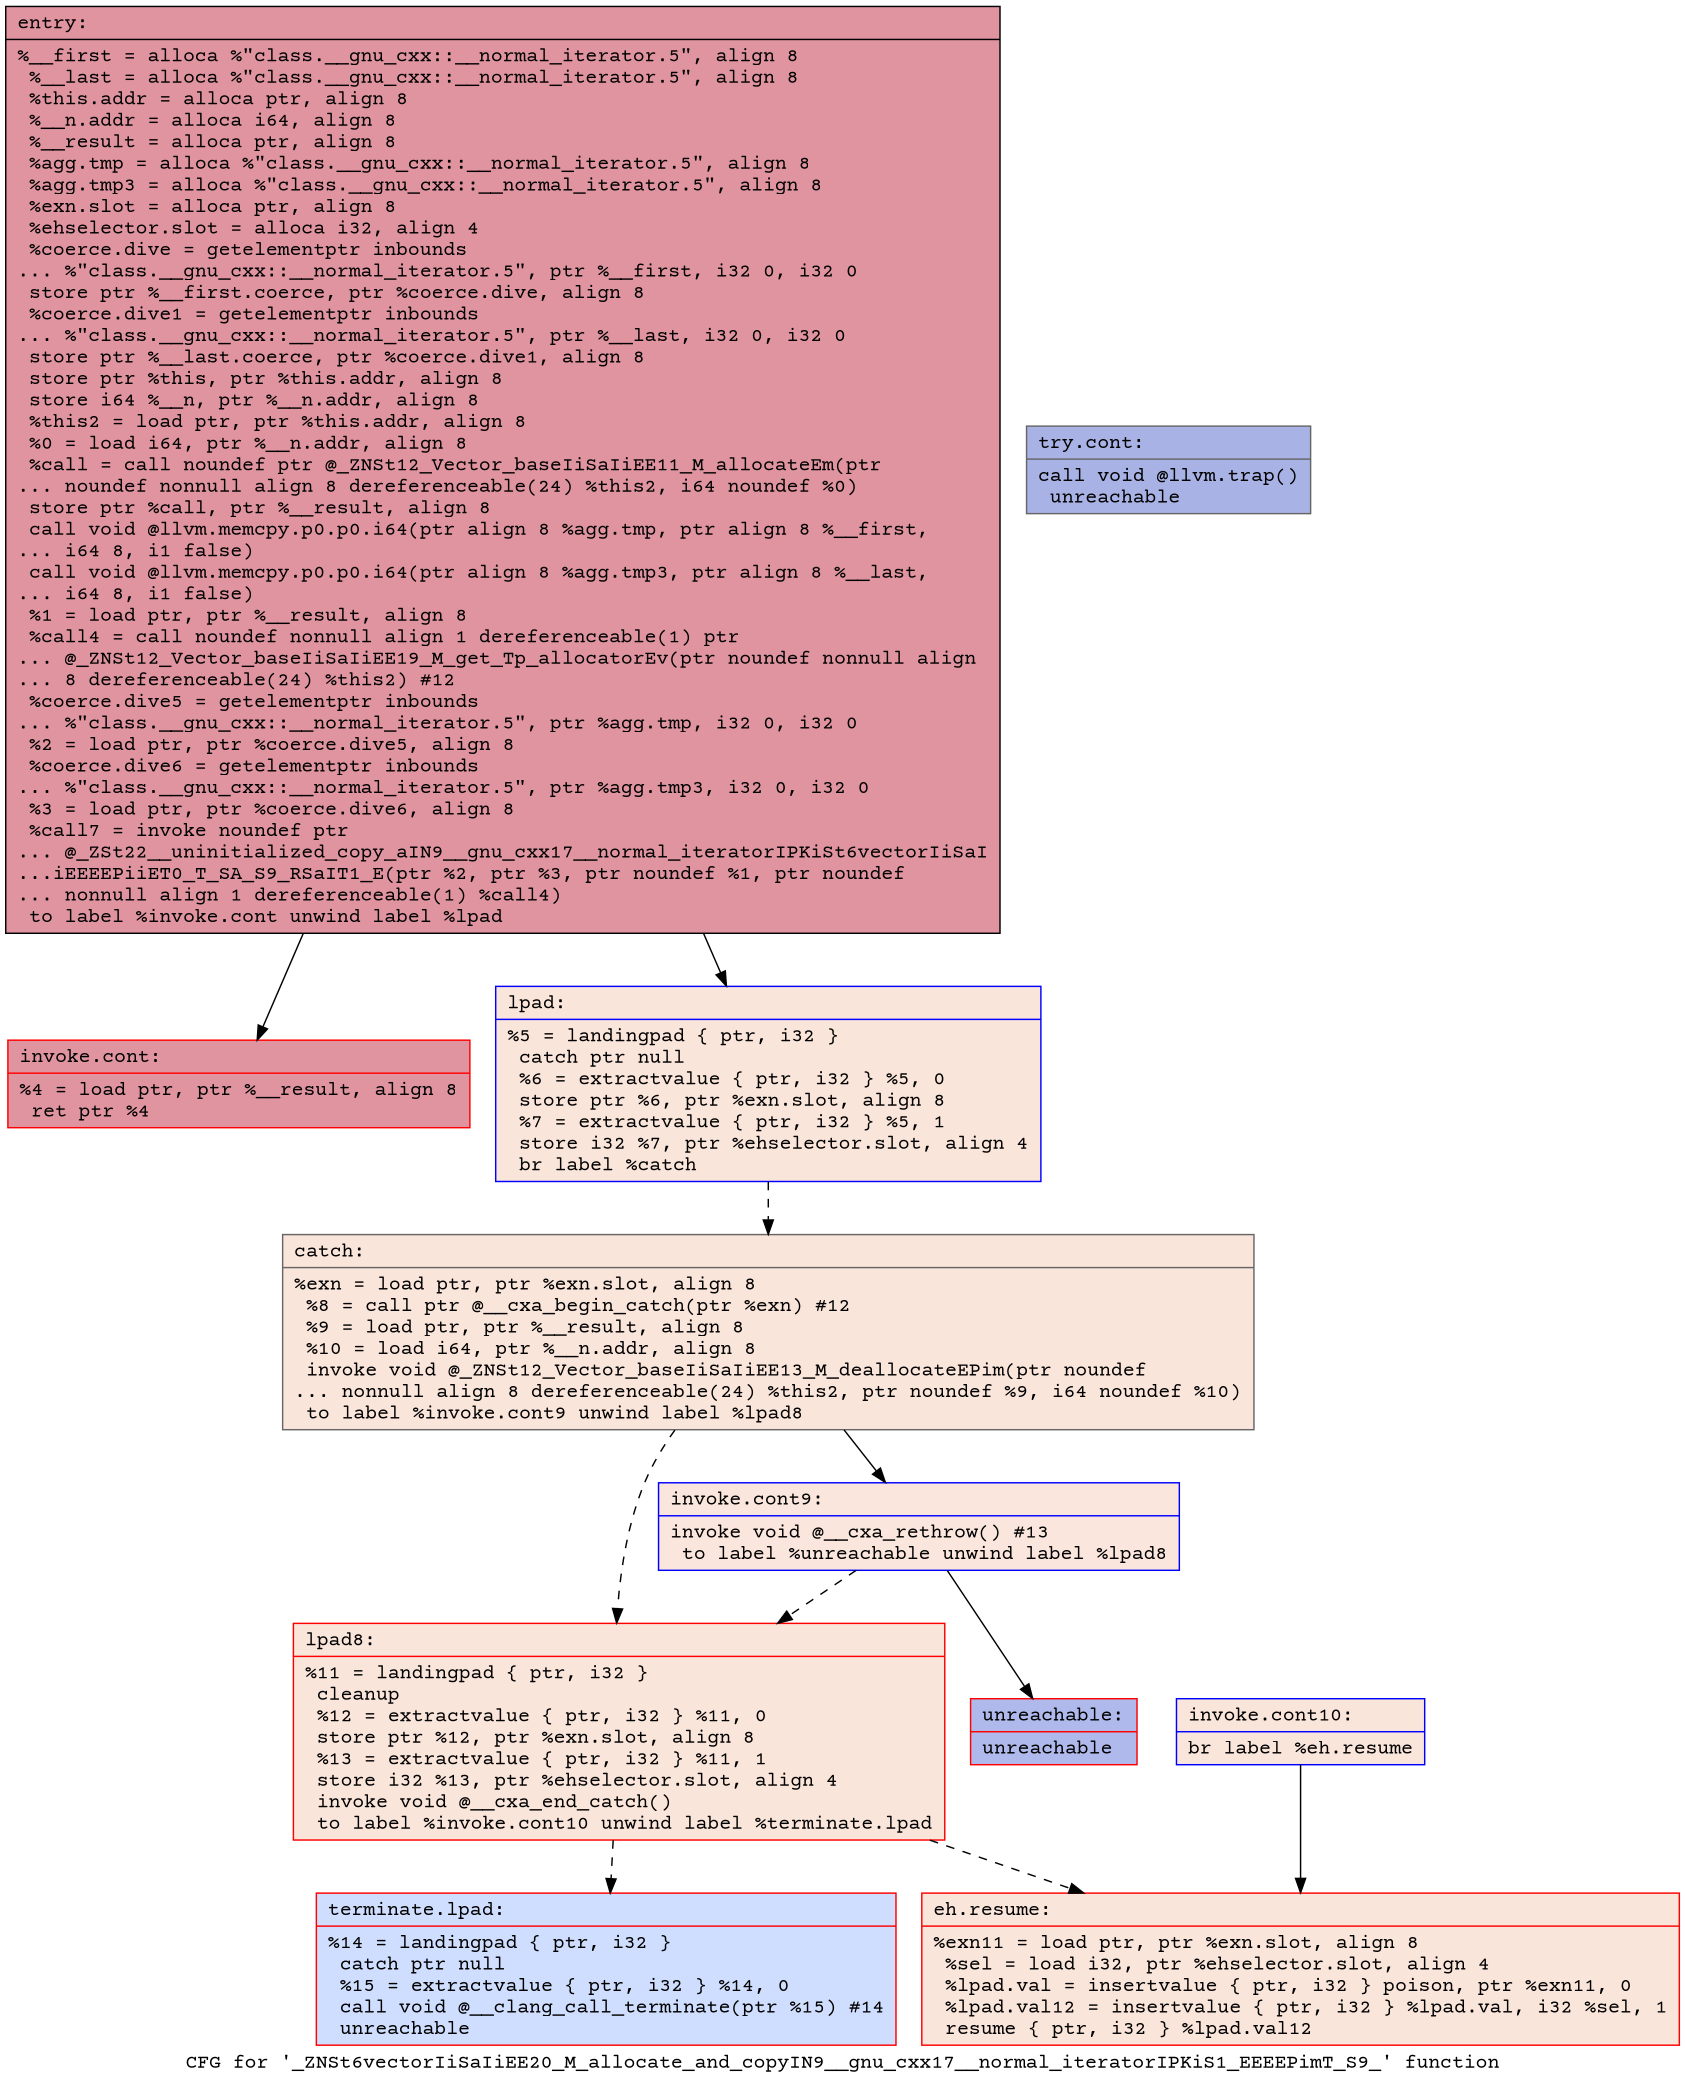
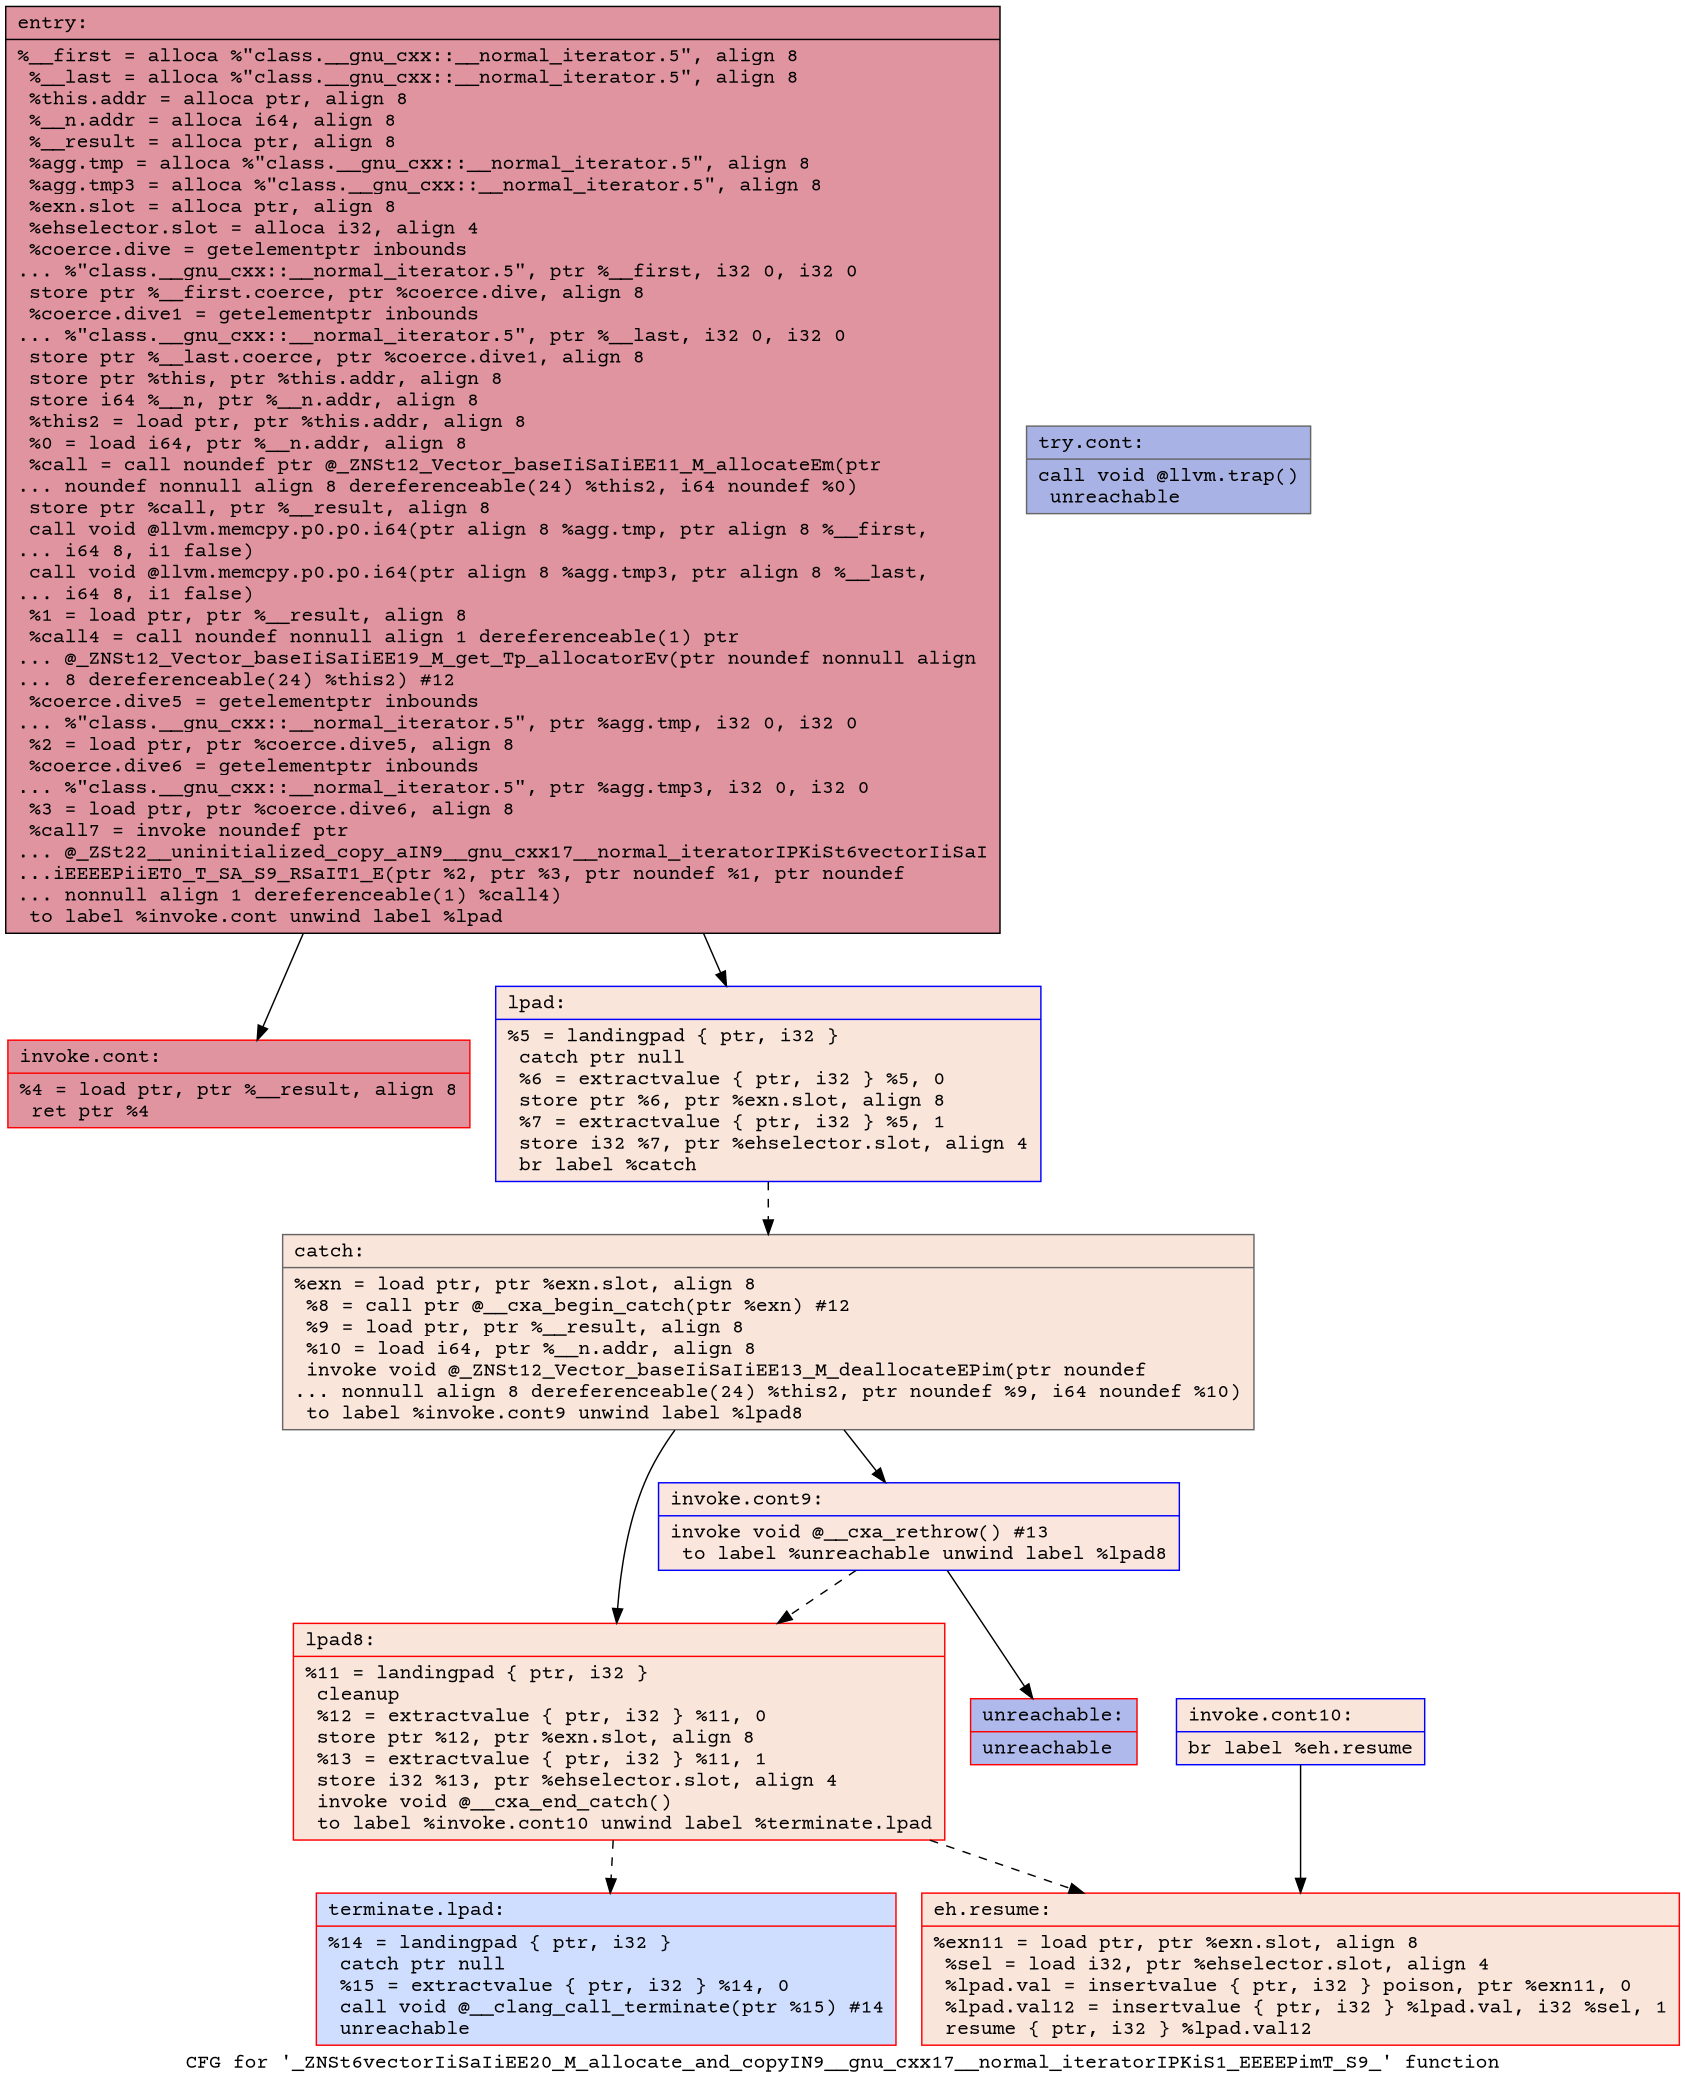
edge "catch:" -> "lpad8:": style dashed -> solid
